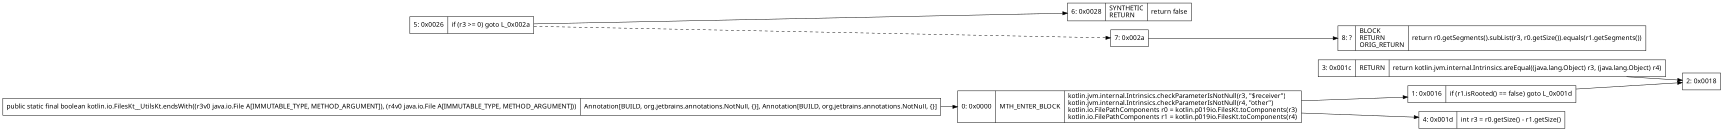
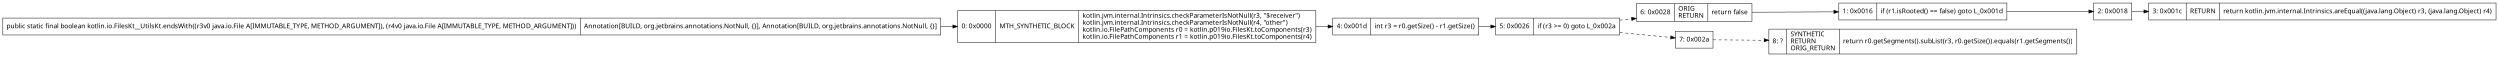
node "6: 0x0028": text "SYNTHETIC" -> "ORIG"
edge "5: 0x0026" -> "6: 0x0028": style solid -> dashed
edge "4: 0x001d" -> "5: 0x0026": added
node "8: ?": text "BLOCK" -> "SYNTHETIC"
edge "7: 0x002a" -> "8: ?": style solid -> dashed
edge "3: 0x001c" -> "2: 0x0018": reversed
edge "0: 0x0000" -> "1: 0x0016": now "6: 0x0028" -> "1: 0x0016"
node "0: 0x0000": text "MTH_ENTER_BLOCK" -> "MTH_SYNTHETIC_BLOCK"
